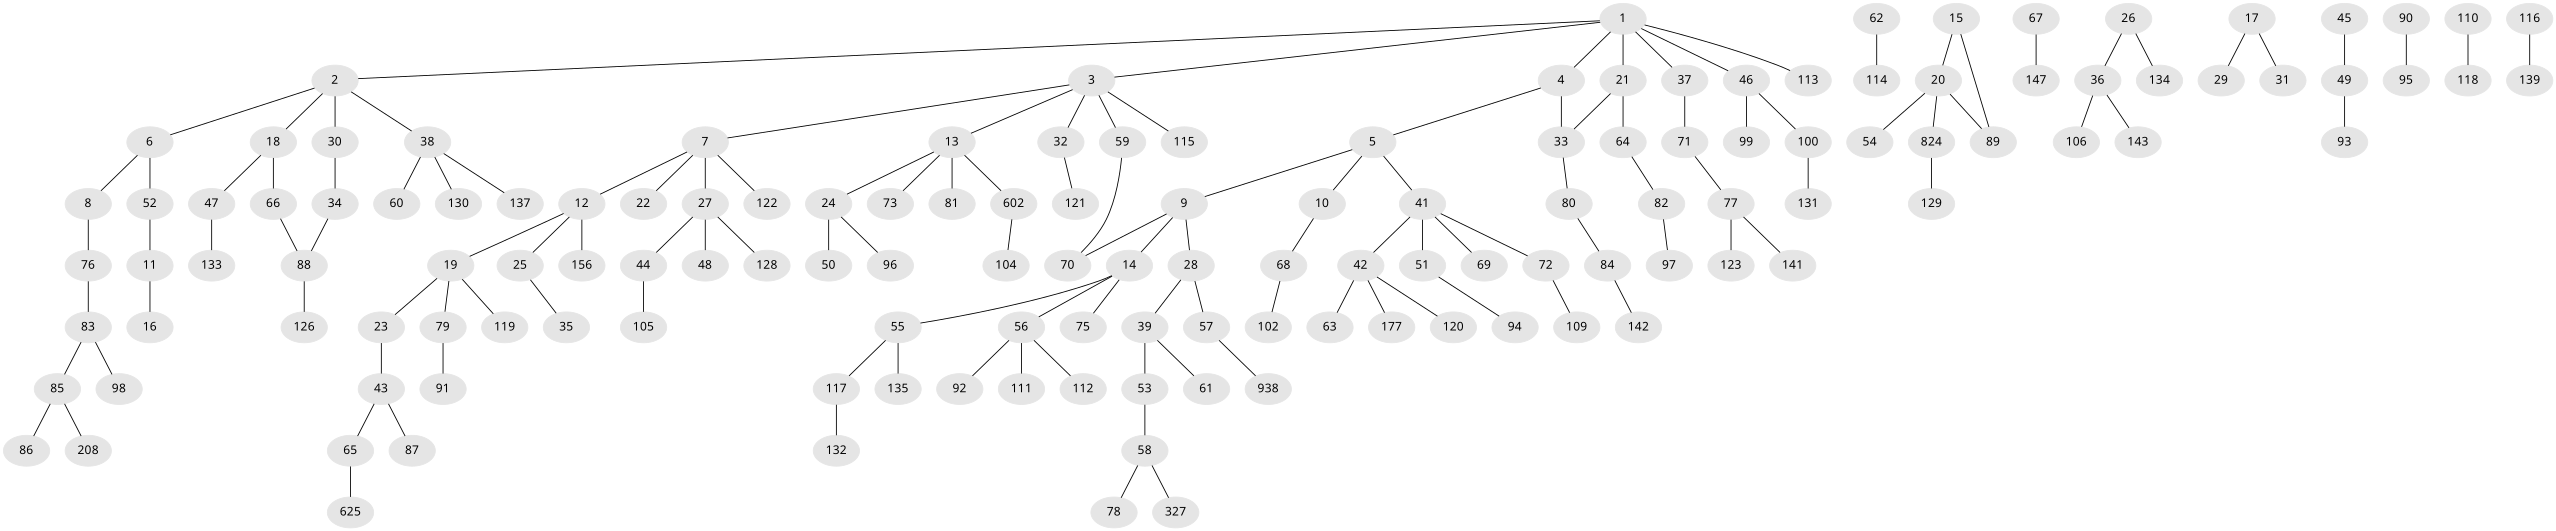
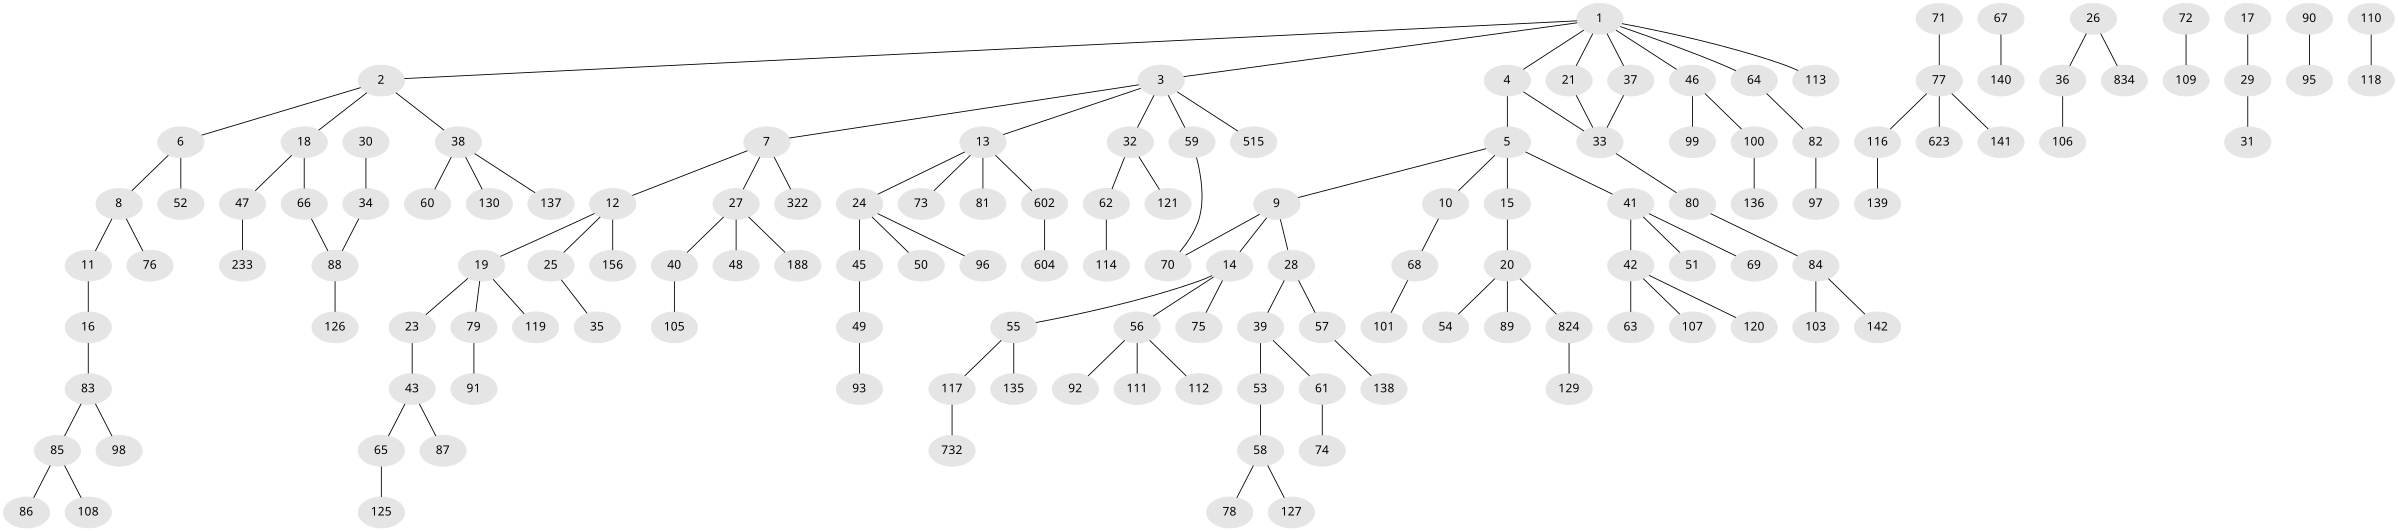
edge "17" -- "31": now "29" -- "31"
edge "15" -- "89": now "15" -- "5"
node "147": label "147" -> "140"
node "134": label "134" -> "834"
edge "2" -- "30": removed
edge "21" -- "64": now "1" -- "64"
edge "37" -- "71": now "37" -- "33"
edge "77" -- "116": added
node "115": label "115" -> "515"
node "143": removed
edge "32" -- "62": added
node "22": removed
node "122": label "122" -> "322"
node "131": label "131" -> "136"
edge "52" -- "11": now "8" -- "11"
edge "24" -- "45": added
edge "41" -- "72": removed
node "133": label "133" -> "233"
node "44": label "44" -> "40"
node "128": label "128" -> "188"
node "104": label "104" -> "604"
node "123": label "123" -> "623"
edge "76" -- "83": now "16" -- "83"
node "102": label "102" -> "101"
node "177": label "177" -> "107"
node "94": removed
node "103": added
node "938": label "938" -> "138"
node "208": label "208" -> "108"
node "132": label "132" -> "732"
node "74": added
node "625": label "625" -> "125"
node "327": label "327" -> "127"
